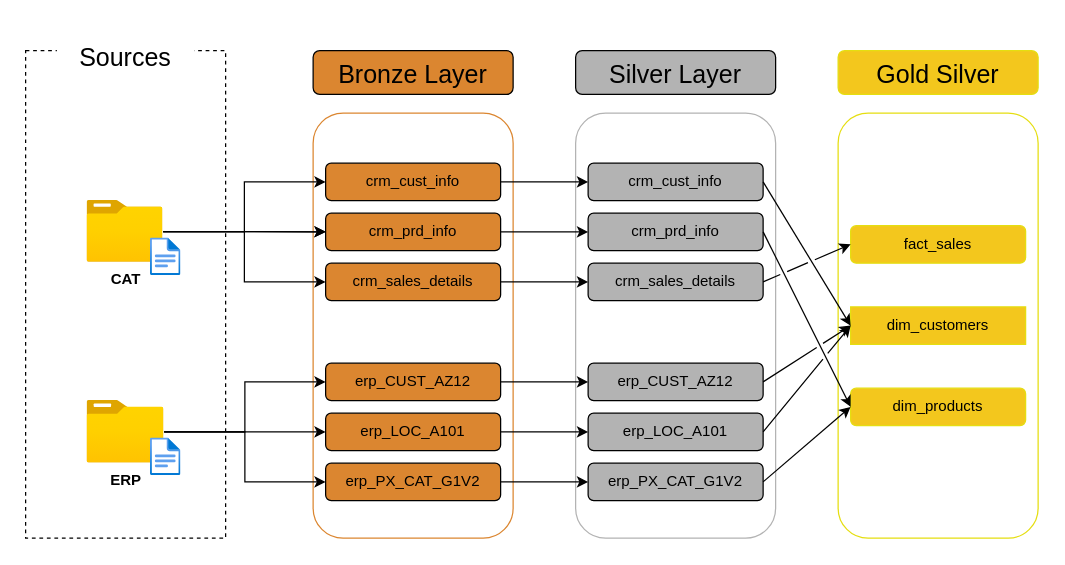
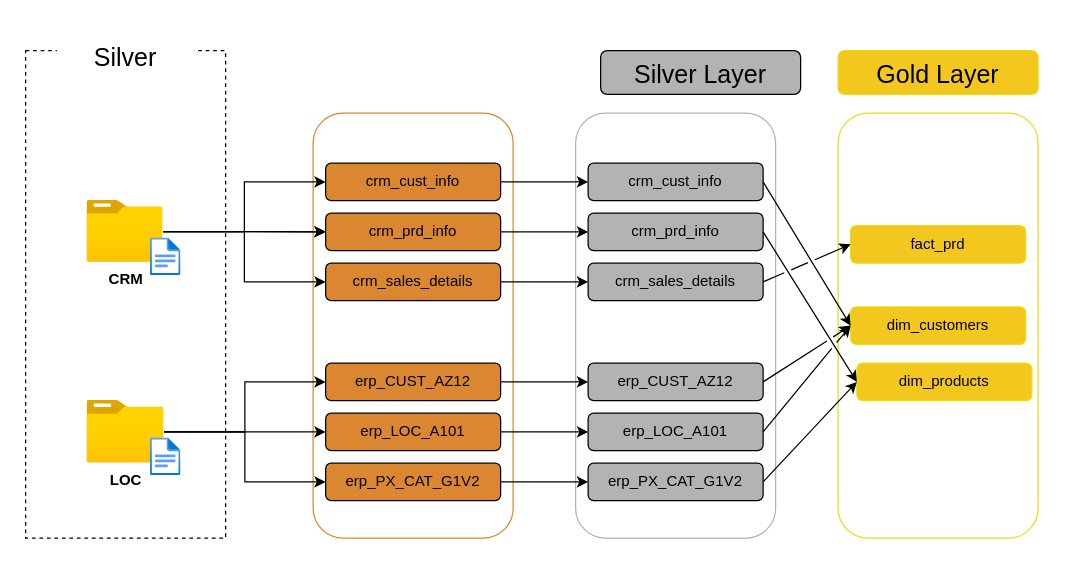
node "Sources": label "Sources" -> "Silver"
node "Bronze Layer": removed
node "Silver Layer": moved (676, 73) -> (701, 73)
node "Gold Silver": label "Gold Silver" -> "Gold Layer"
node "fact_sales": label "fact_sales" -> "fact_prd"
node "CAT": label "CAT" -> "CRM"
node "dim_customers": shape rectangle -> rounded rectangle
node "dim_products": moved (938, 407) -> (944, 382)
node "ERP": label "ERP" -> "LOC"
